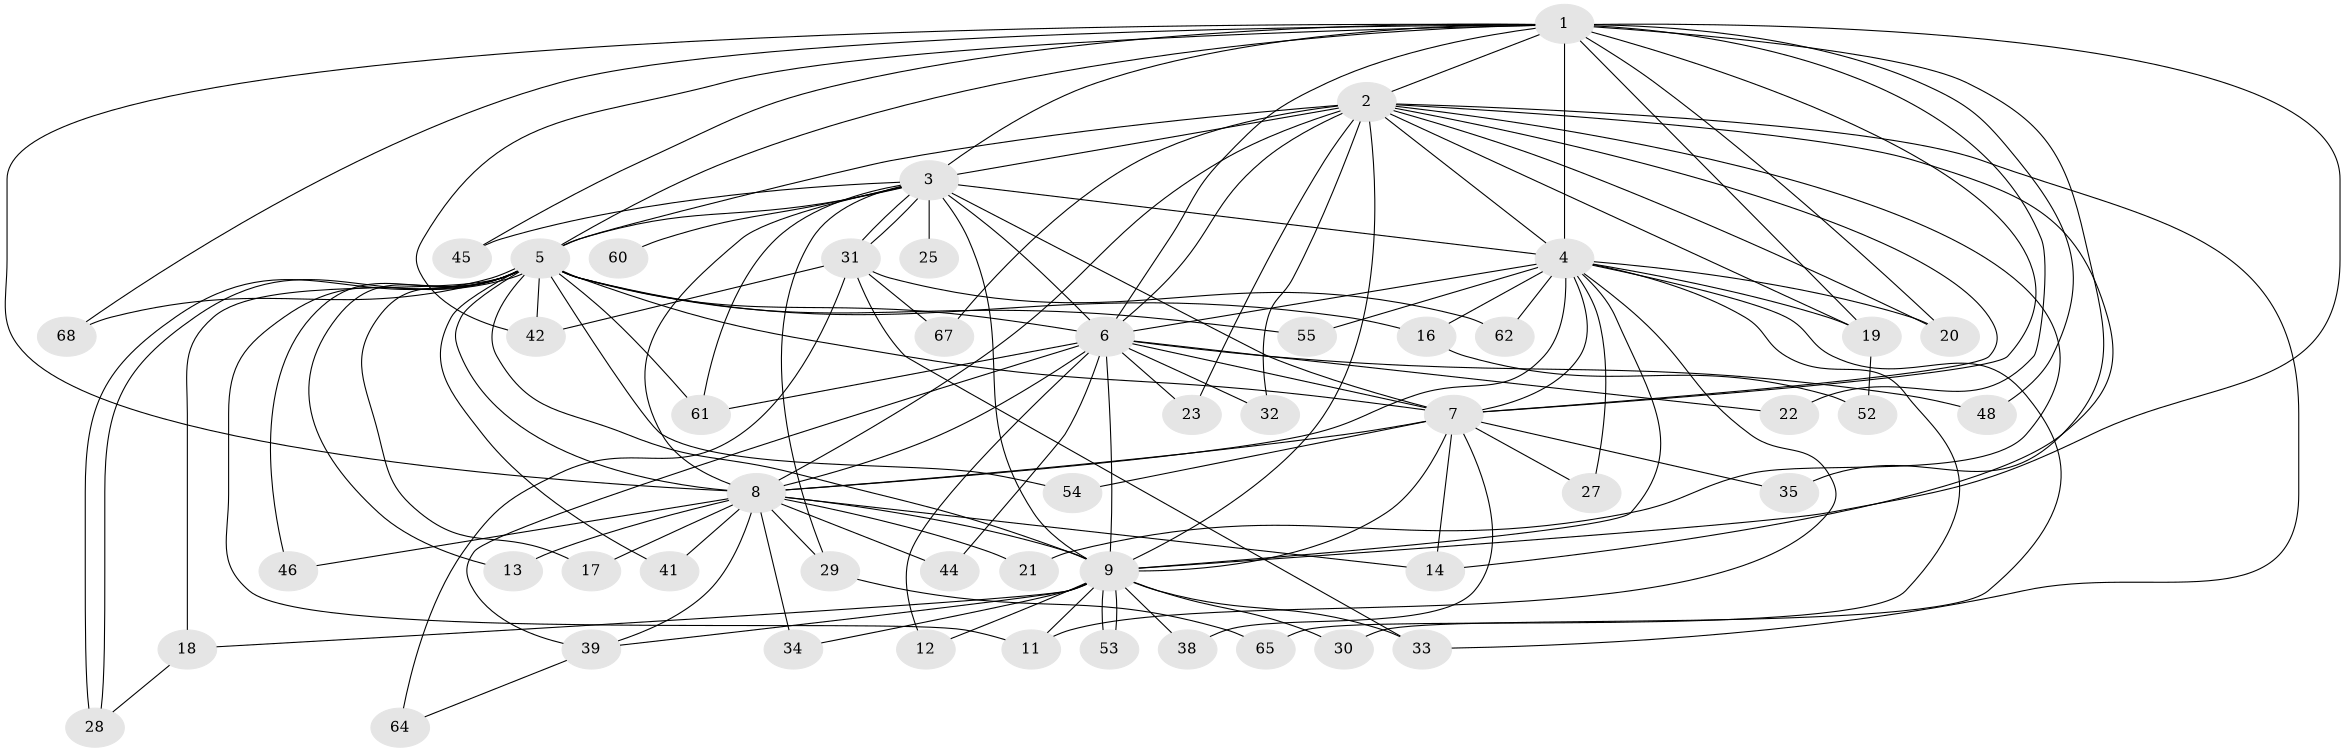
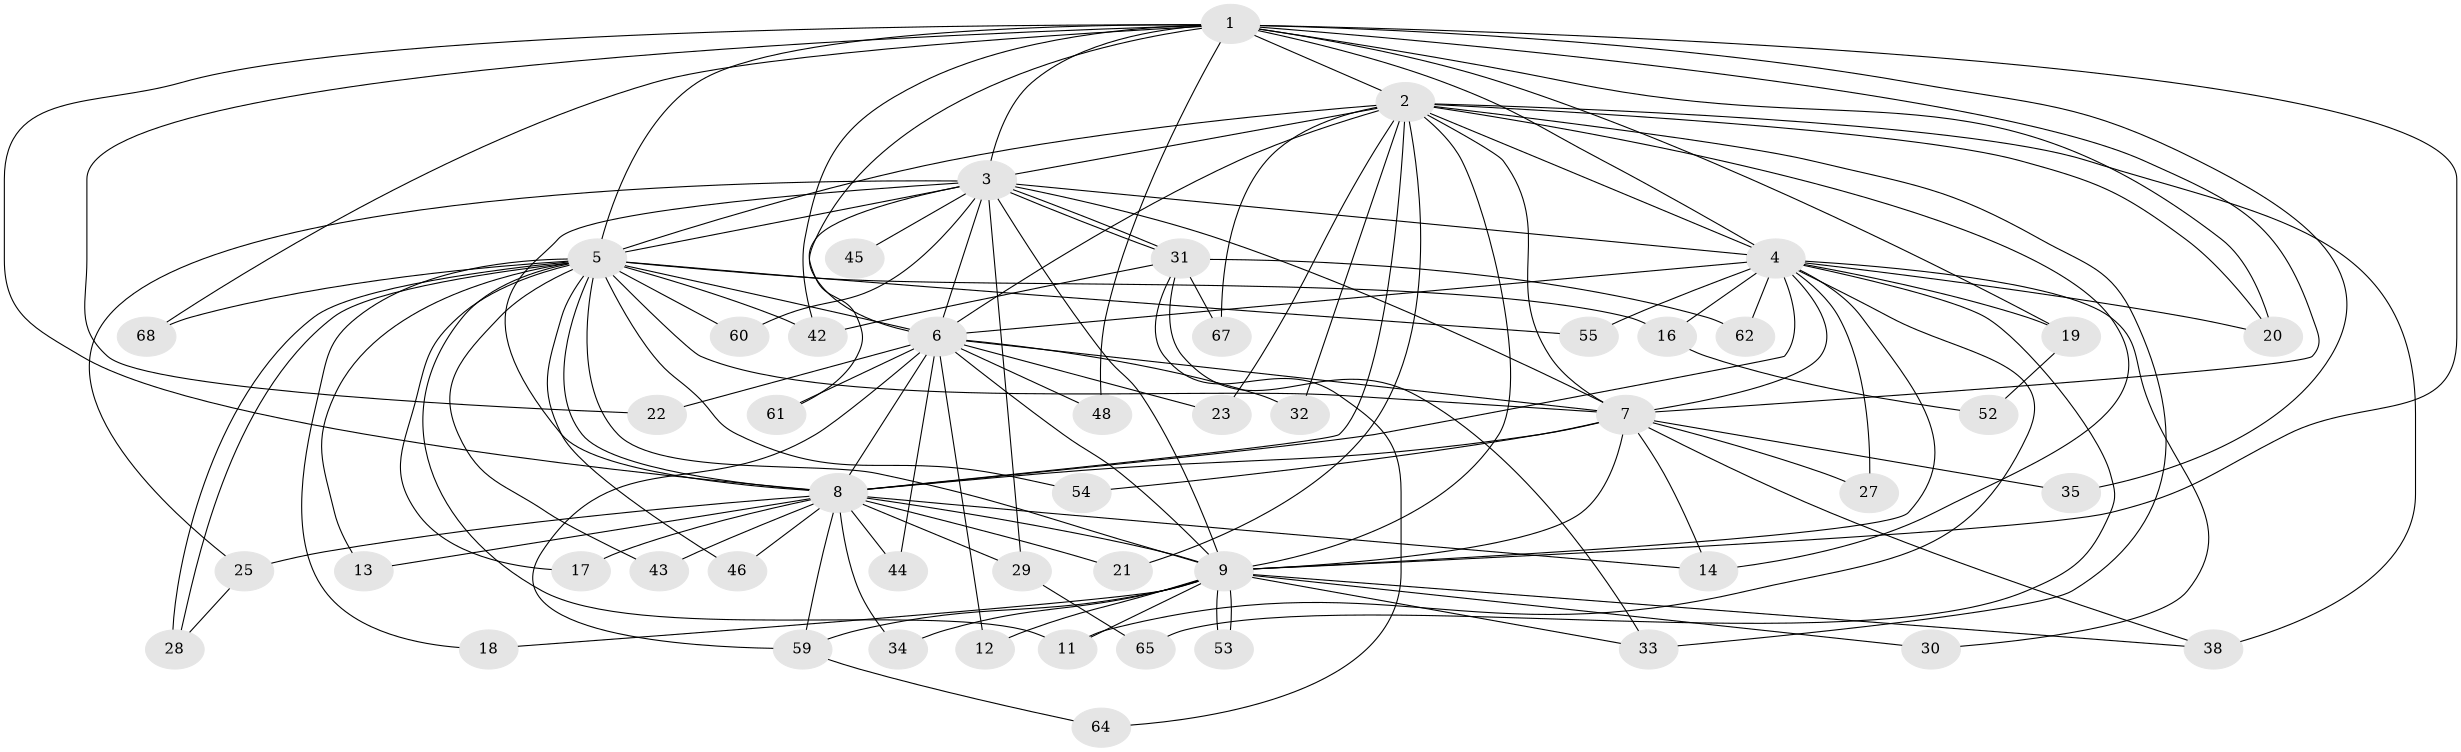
edge "1" -- "45": removed
edge "2" -- "19": now "2" -- "38"
edge "5" -- "61": now "5" -- "60"
edge "8" -- "25": added
node "41": label "41" -> "43"
node "39": label "39" -> "59"
edge "18" -- "28": now "25" -- "28"
